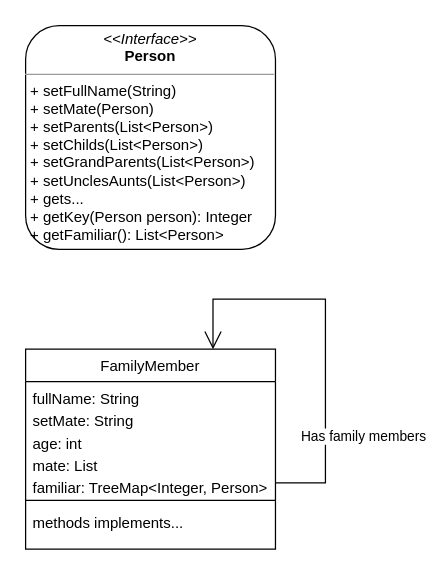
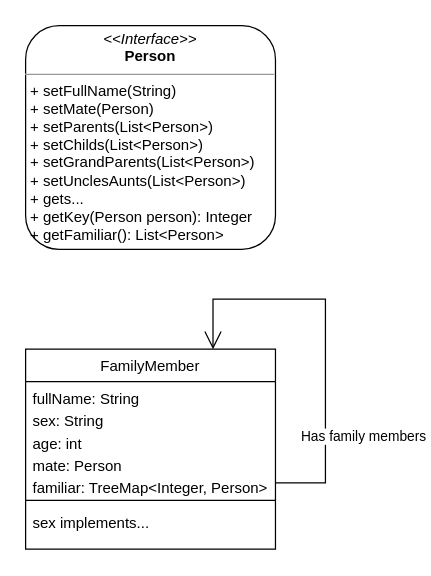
node "setMate: String": label "setMate: String" -> "sex: String"
node "mate: List": label "mate: List" -> "mate: Person"
node "methods implements...": label "methods implements..." -> "sex implements..."
